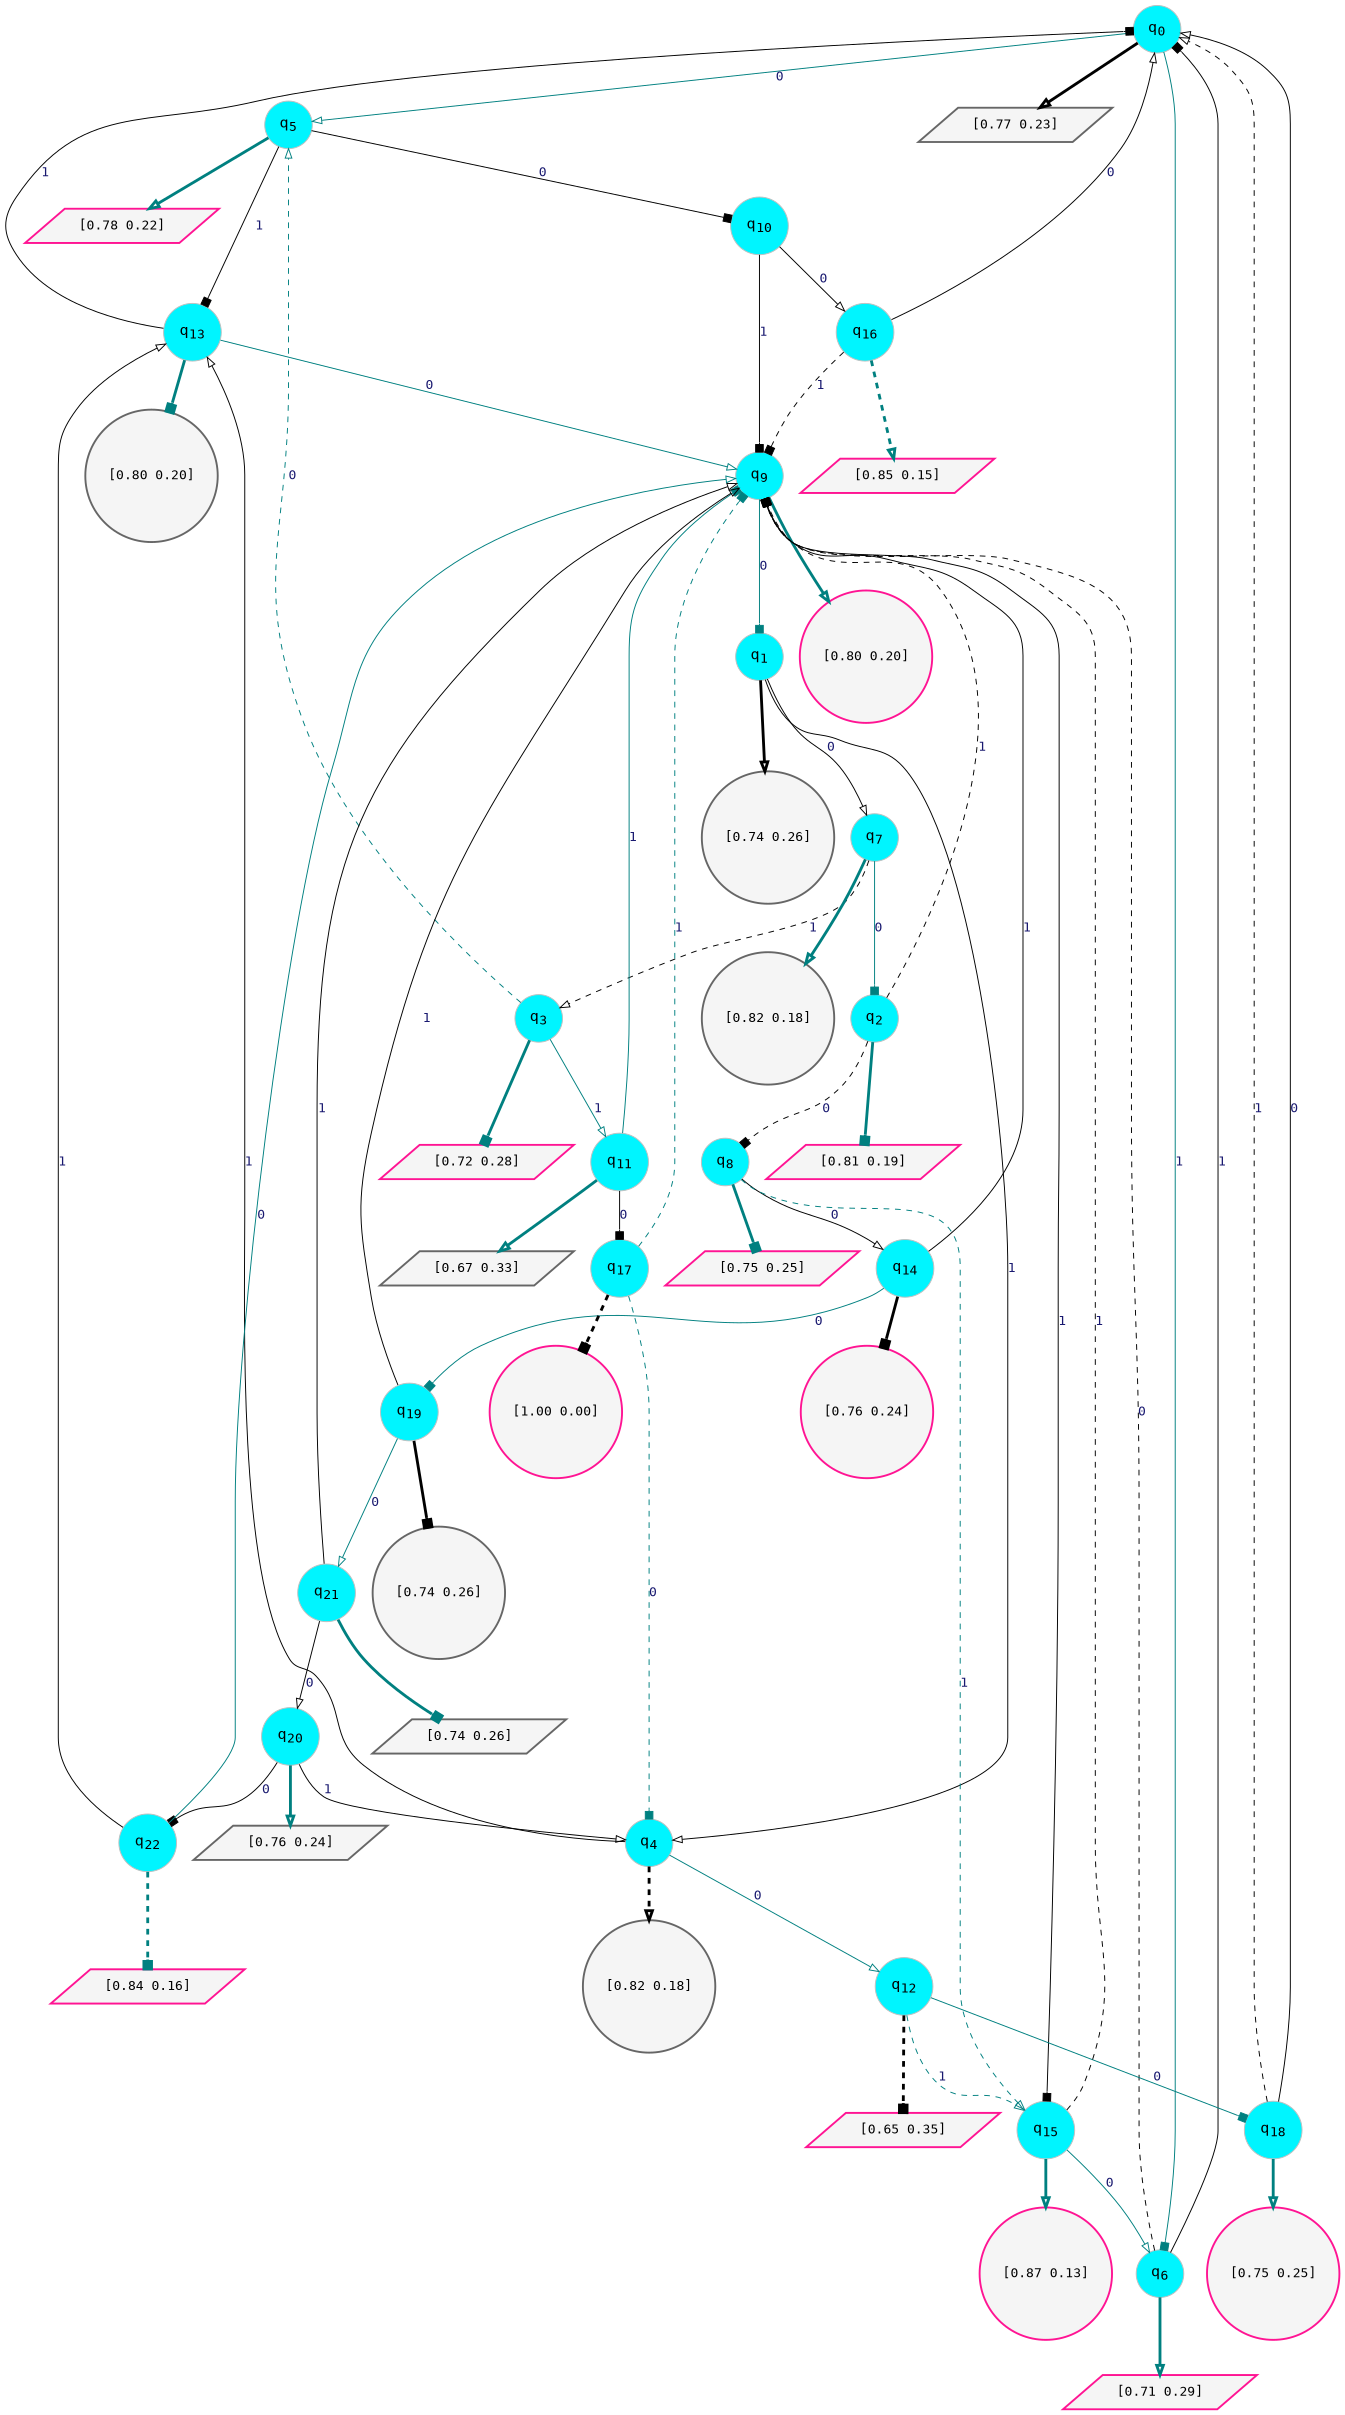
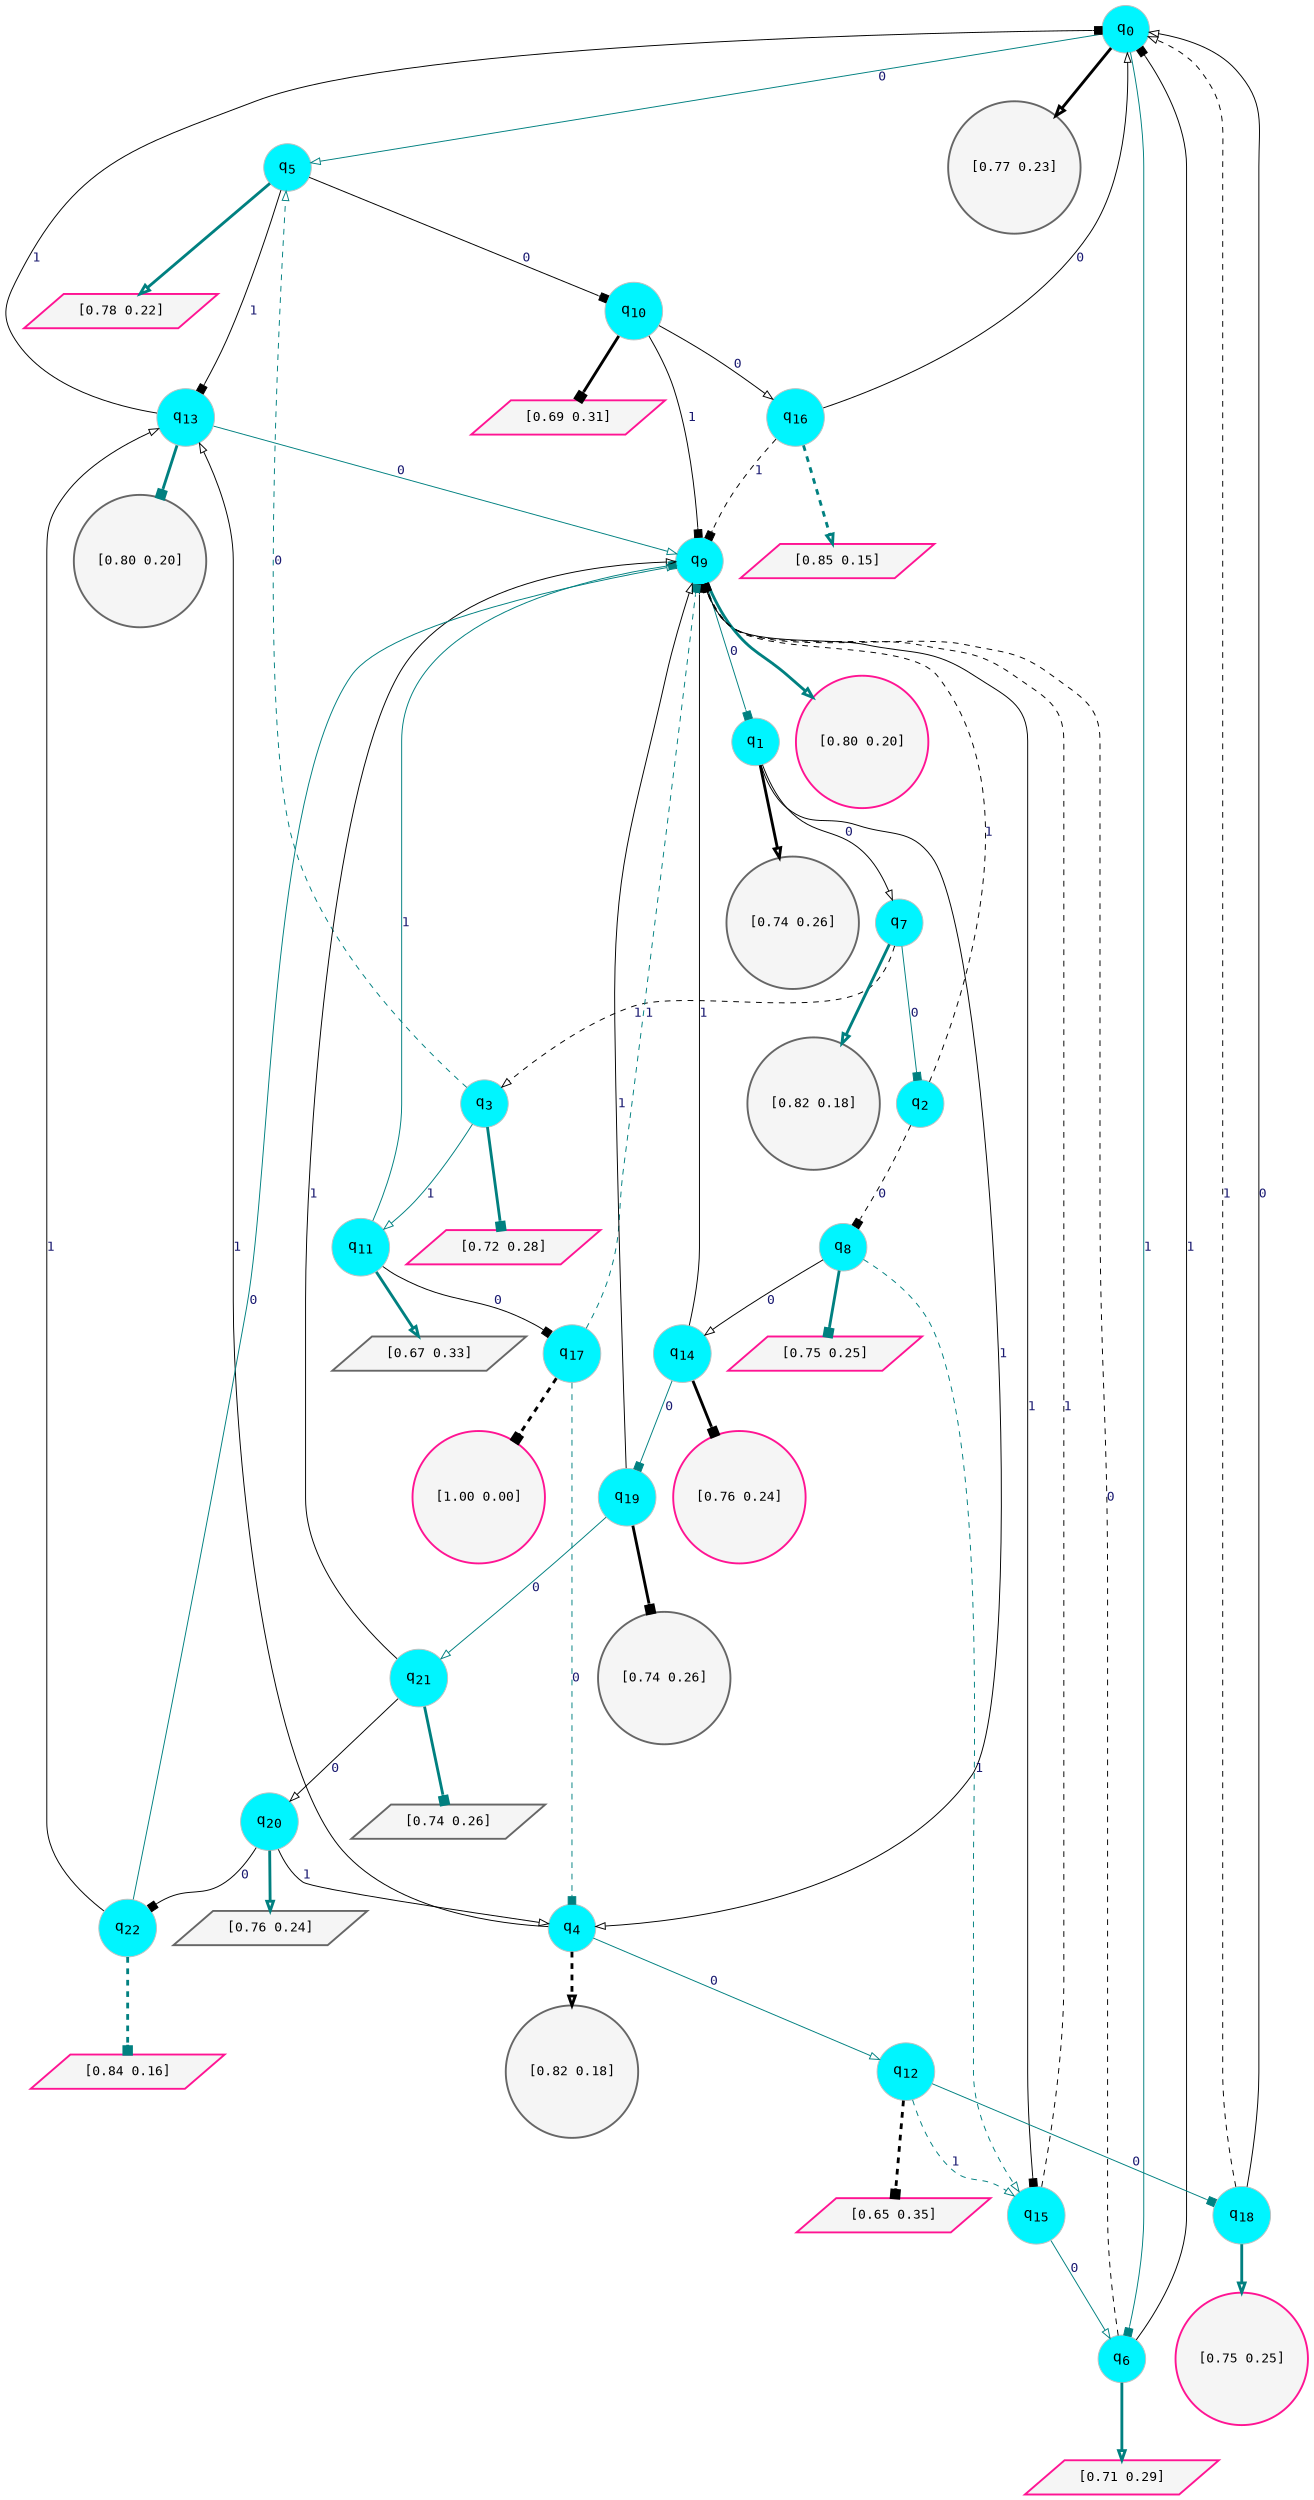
node "[0.77 0.23]": shape parallelogram -> circle
node "[0.69 0.31]": added
node "[0.81 0.19]": removed
node "[0.87 0.13]": removed
